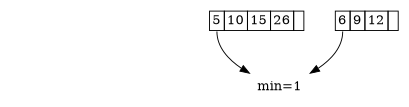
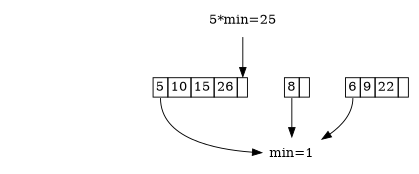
node "5*min=25": added
node "6": text "12" -> "22"
node "8": added
